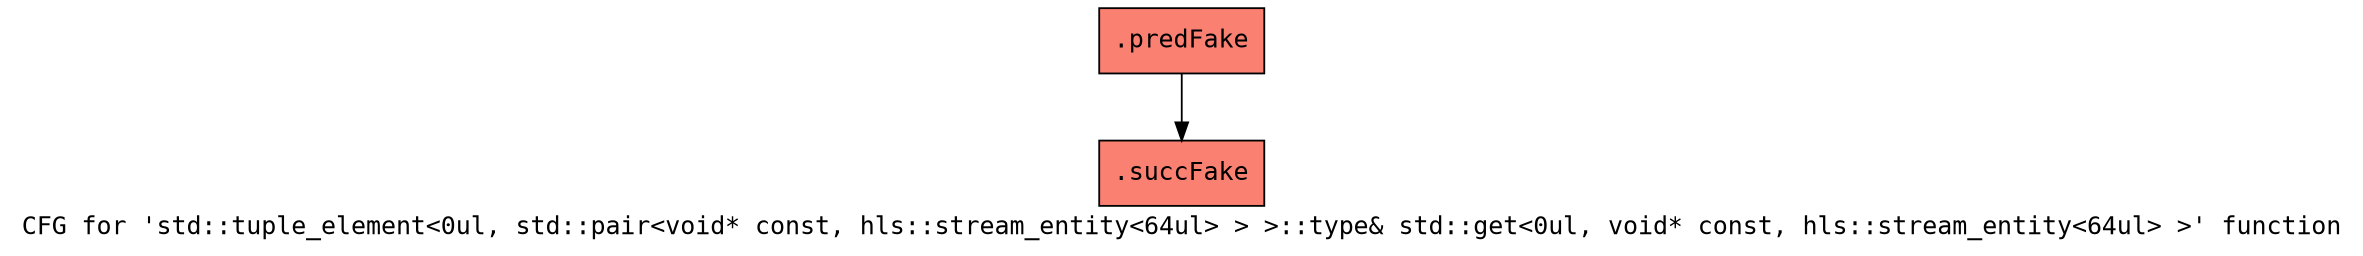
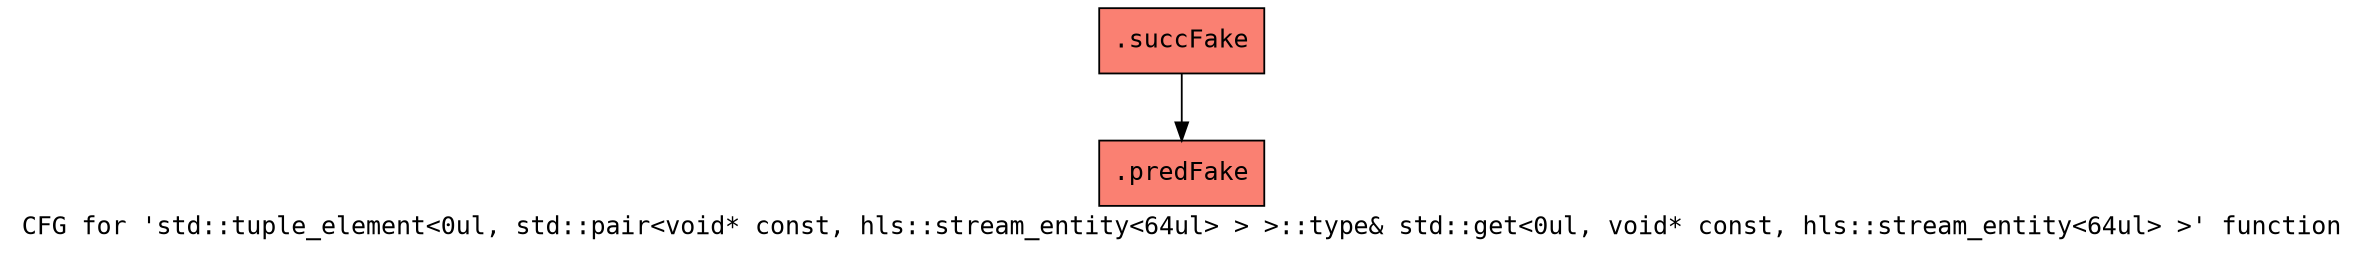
edge ".predFake" -> ".succFake": reversed
